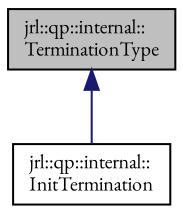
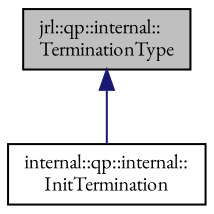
node "jrl::qp::internal:: InitTermination": label "jrl::qp::internal:: InitTermination" -> "internal::qp::internal:: InitTermination"
